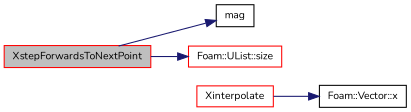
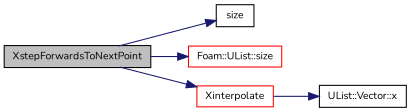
node "mag": label "mag" -> "size"
node "XstepForwardsToNextPoint": color red -> black
edge "XstepForwardsToNextPoint" -> "Xinterpolate": added
node "Foam::Vector::x": label "Foam::Vector::x" -> "UList::Vector::x"
